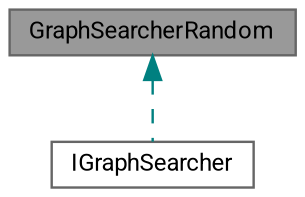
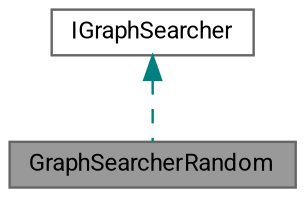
edge "IGraphSearcher" -> "GraphSearcherRandom": reversed
